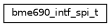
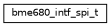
node "bme690_intf_spi_t": label "bme690_intf_spi_t" -> "bme680_intf_spi_t"
